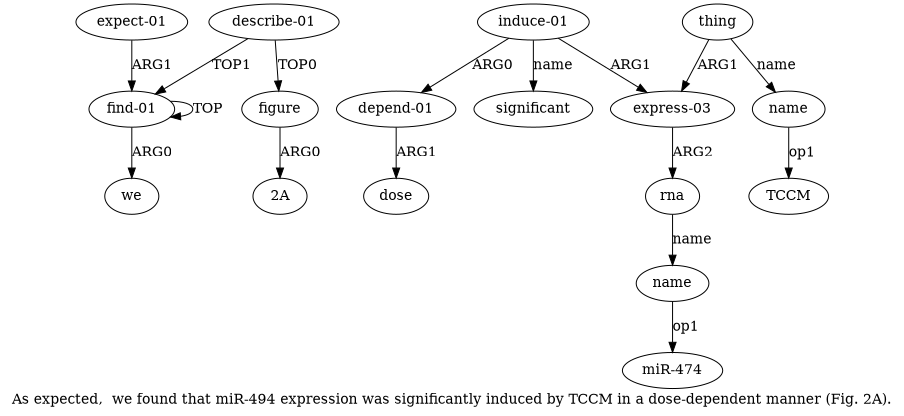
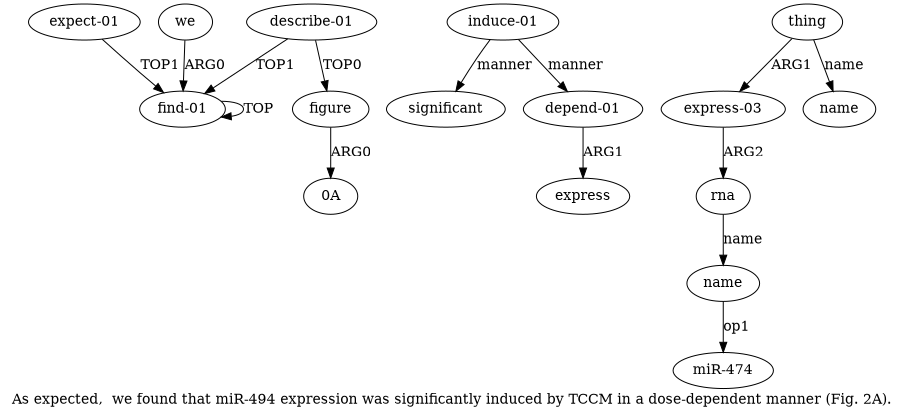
edge "induce-01" -> "express-03": removed, label "ARG1"
edge "expect-01" -> "find-01": label "ARG1" -> "TOP1"
edge "induce-01" -> "depend-01": label "ARG0" -> "manner"
edge "induce-01" -> "significant": label "name" -> "manner"
edge "find-01" -> "we": reversed
node "2A": label "2A" -> "0A"
node "dose": label "dose" -> "express"
node "TCCM": removed
